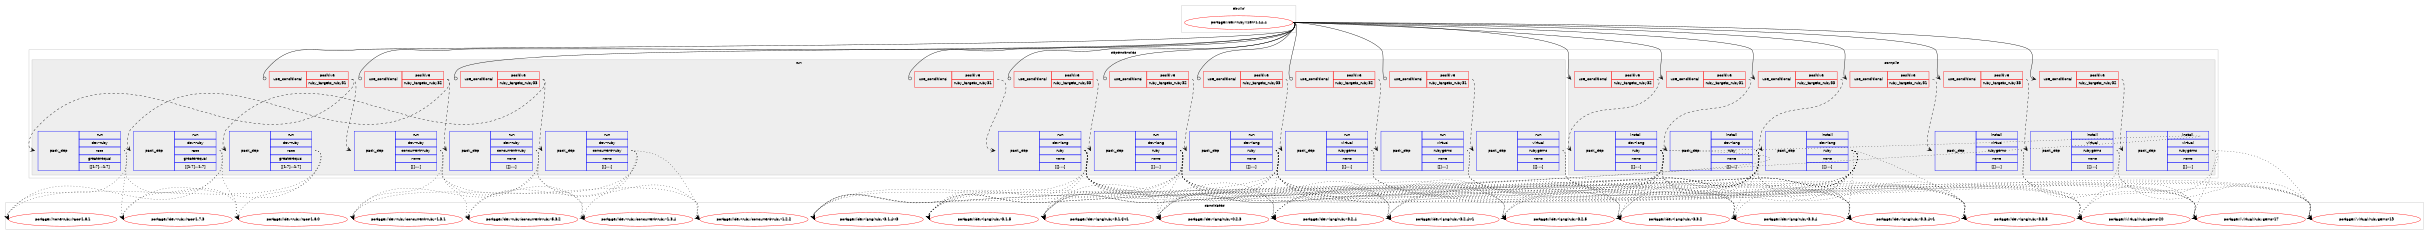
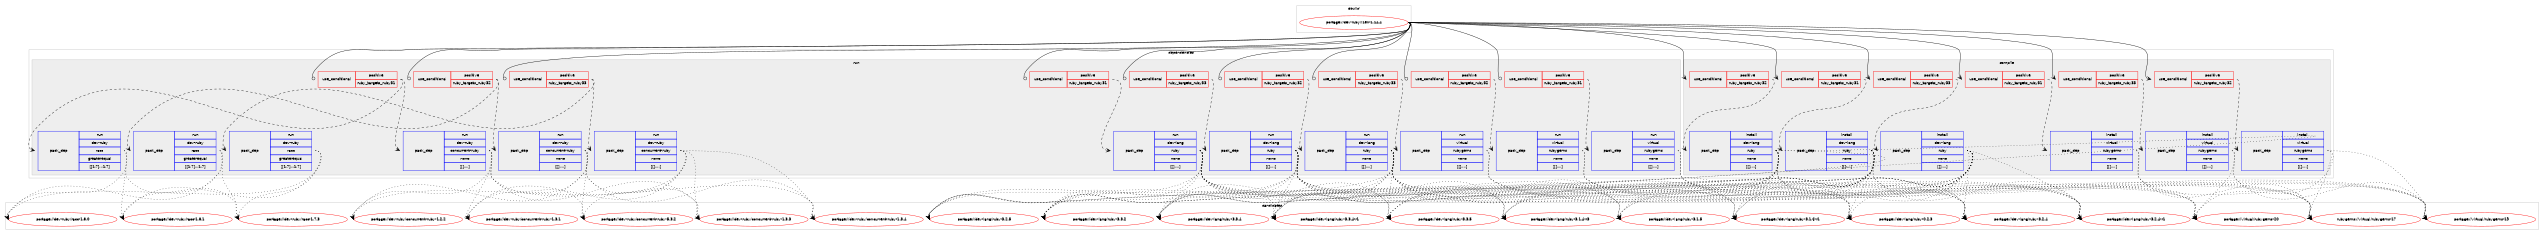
node "portage://none-ruby/racc-1.8.1": label "portage://none-ruby/racc-1.8.1" -> "portage://dev-ruby/racc-1.8.1"
node "portage://dev-ruby/concurrent-ruby-1.3.3": added
node "portage://virtual/rubygems-17": label "portage://virtual/rubygems-17" -> "rubygems://virtual/rubygems-17"
